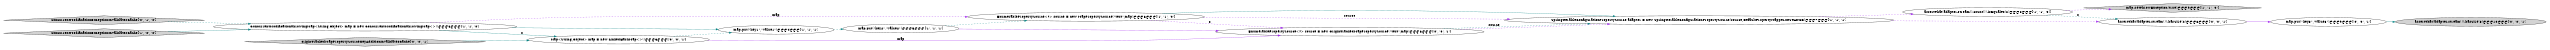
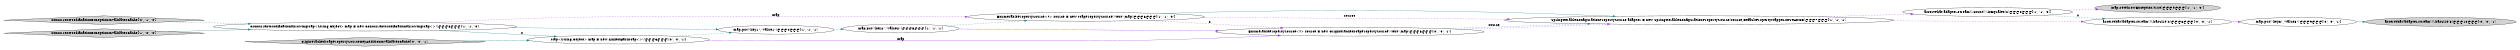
node "map.setThrowException(true)@@@9@@@['1', '1', '0']": shape diamond -> ellipse
